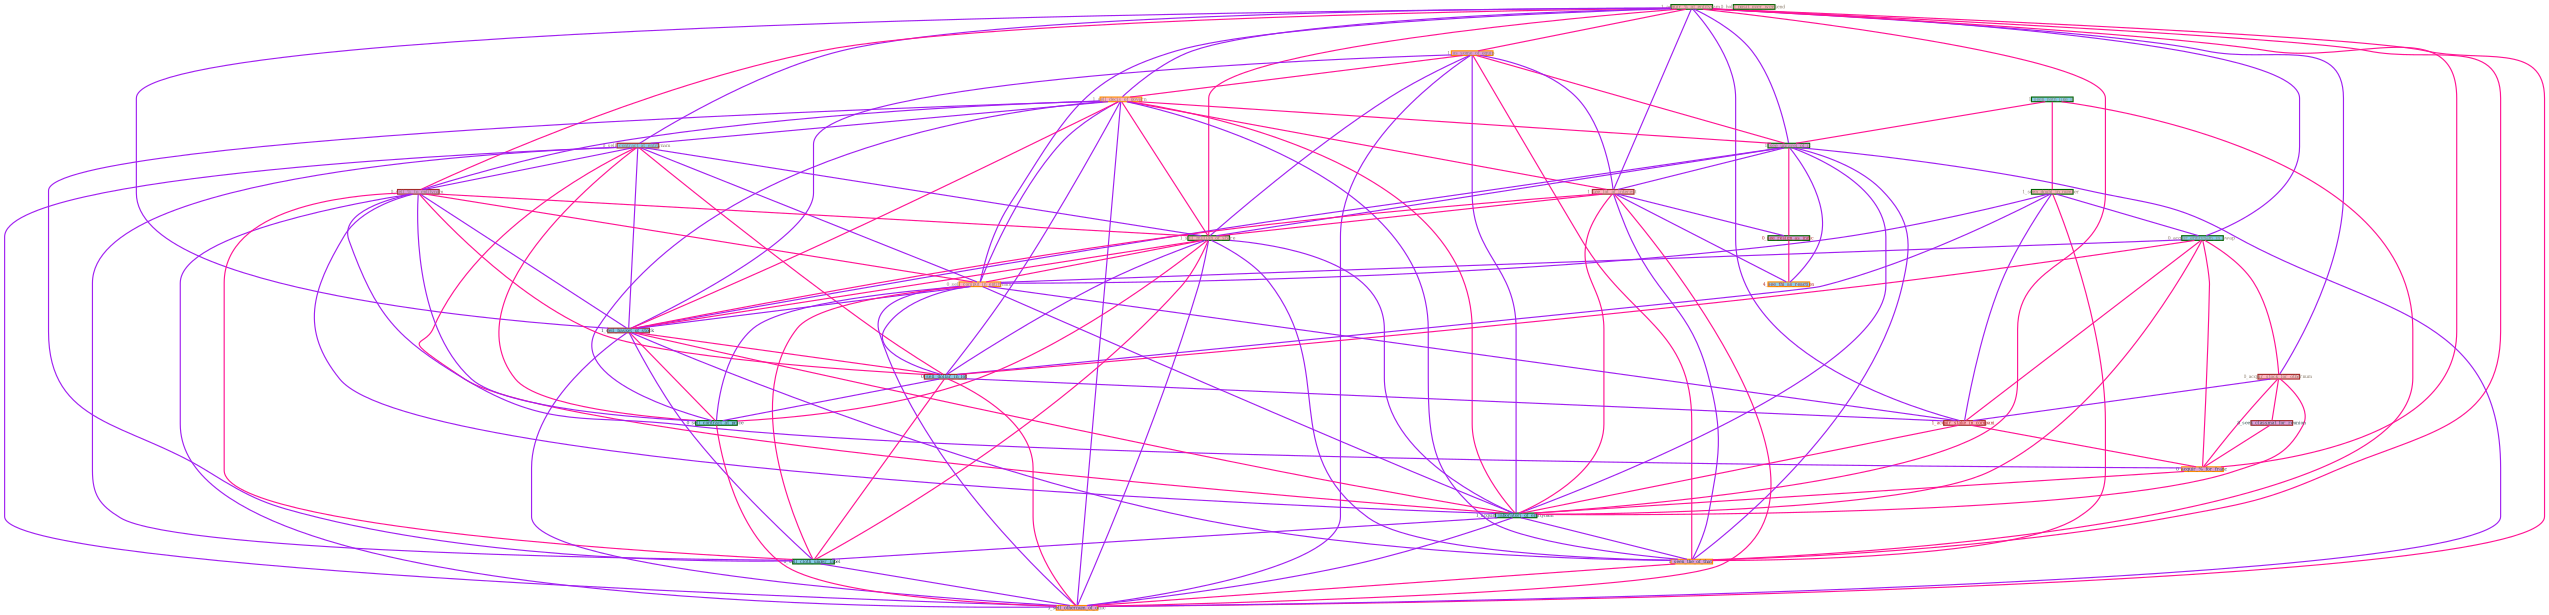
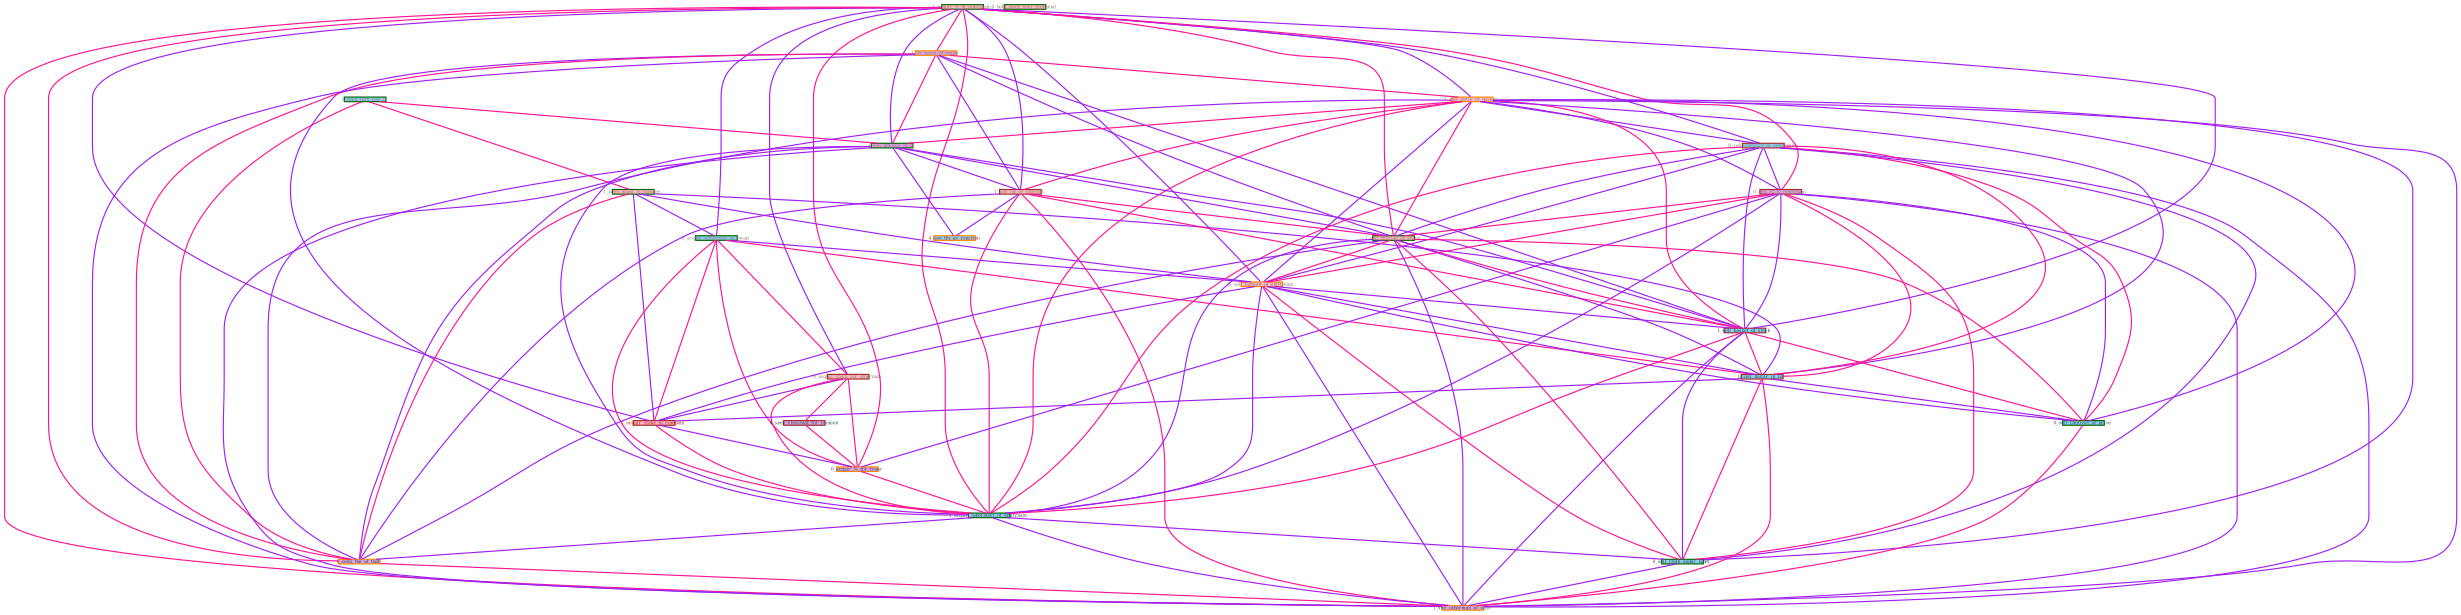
node "0_see_resign_as_indic": removed
edge "1_acquir_stake_in_compani" -- "0_acquir_%_for_franc": color deeppink -> purple
edge "1_sell_basket_of_stock" -- "1_seen_the_of_that": removed
node "3_sell_othernum_of_offic": label "3_sell_othernum_of_offic" -> "1_sell_othernum_of_offic"
